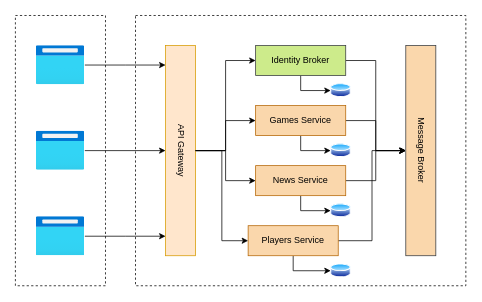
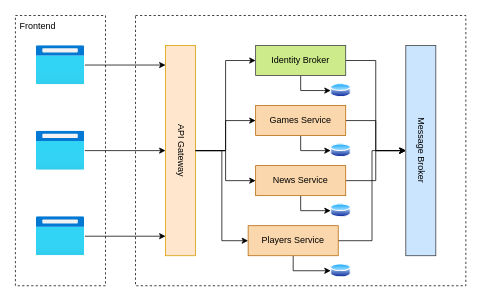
node "Frontend": added
node "Message Broker": fillcolor #fad7ac -> #cce5ff
